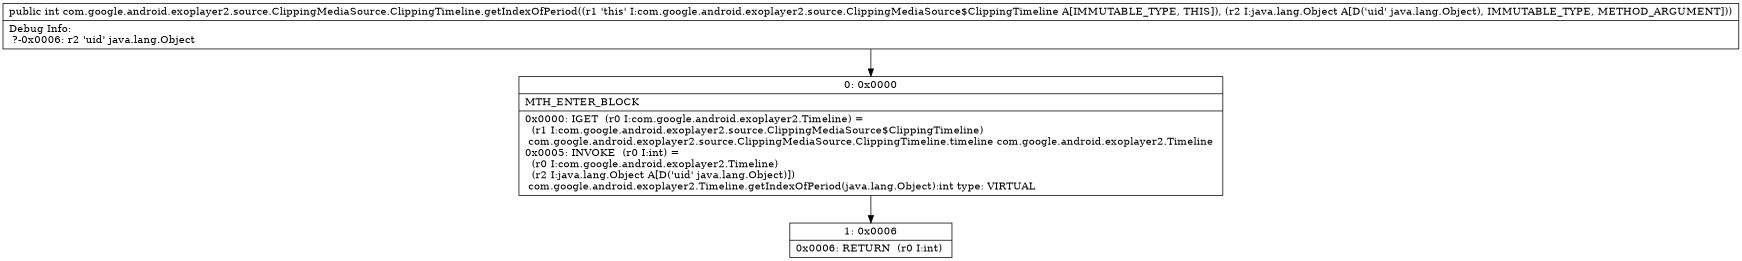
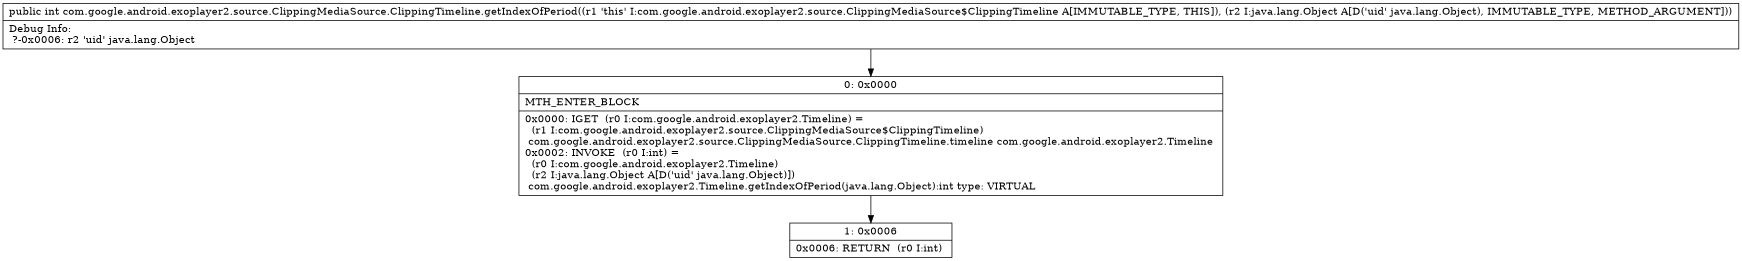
node "0: 0x0000": text "0x0005: INVOKE  (r0 I:int) =" -> "0x0002: INVOKE  (r0 I:int) ="
